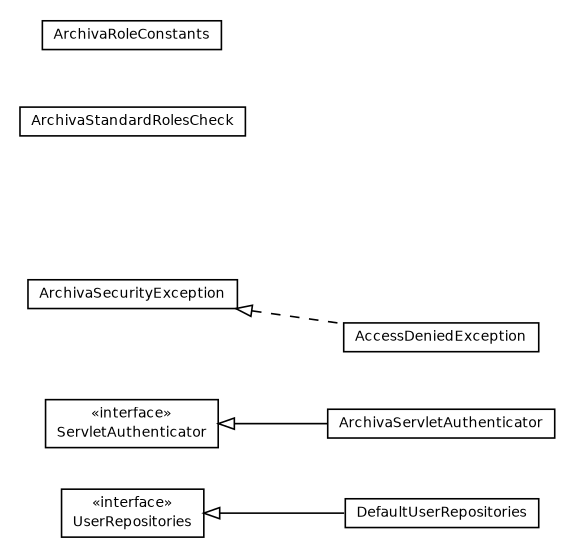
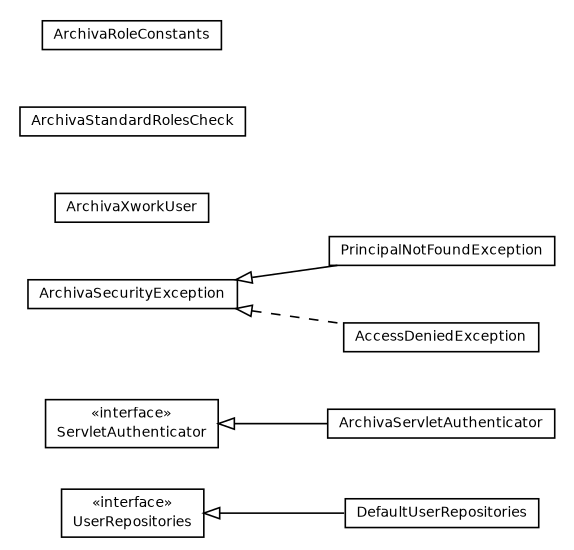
node "ArchivaXworkUser": added
node "PrincipalNotFoundException": added
